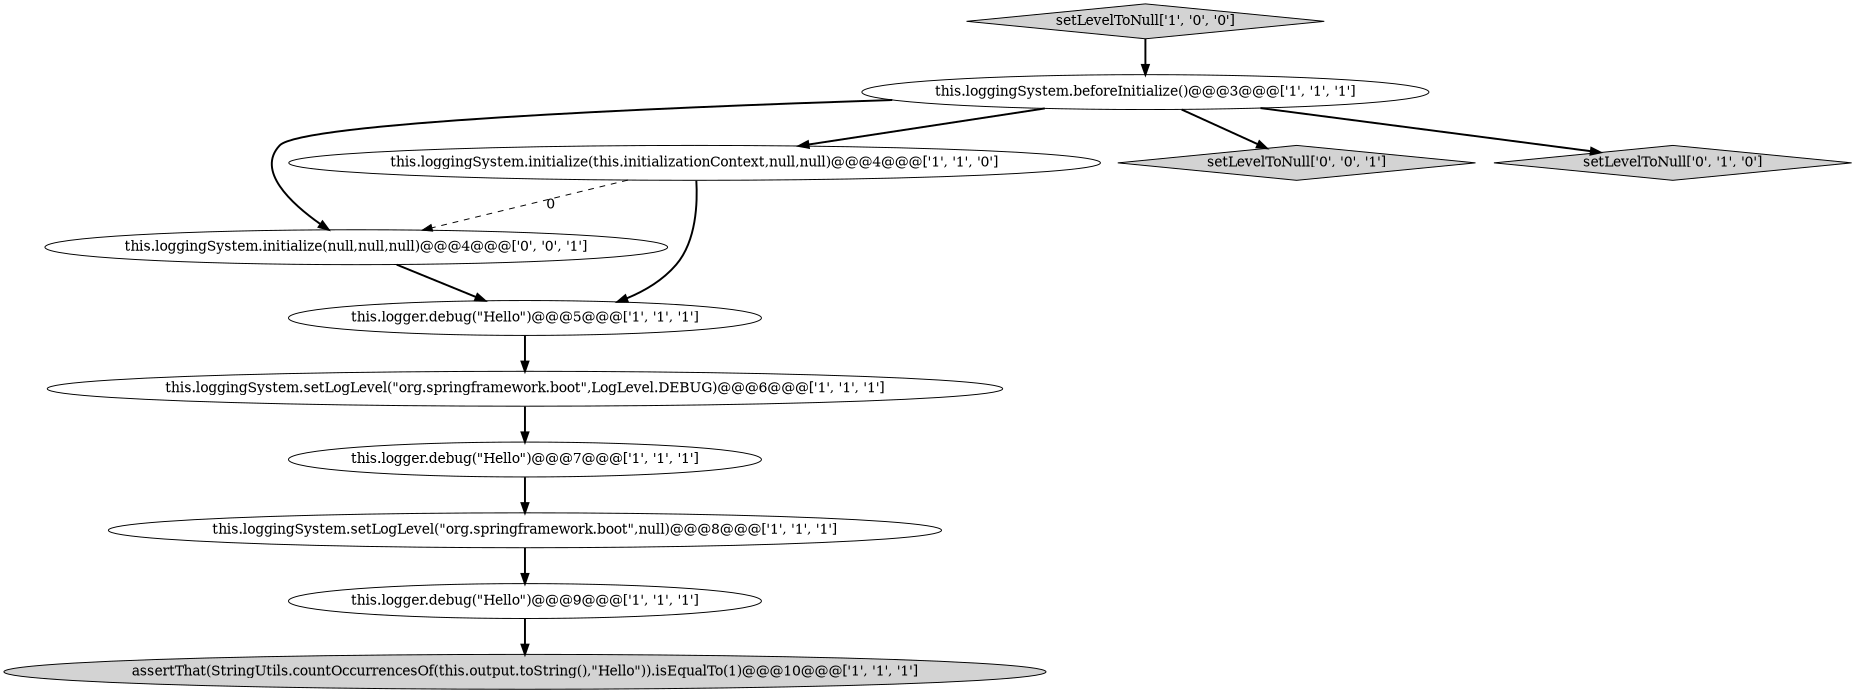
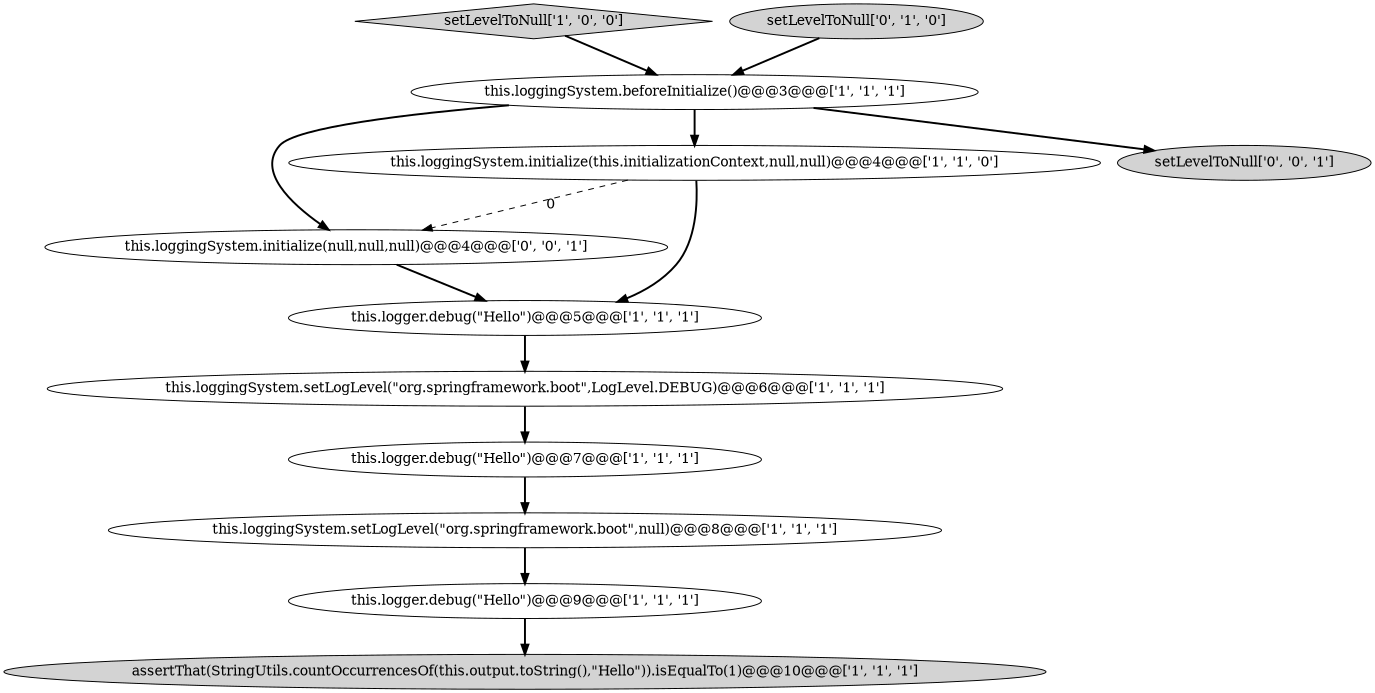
edge "this.loggingSystem.beforeInitialize()@@@3@@@['1', '1', '1']" -> "setLevelToNull['0', '1', '0']": reversed
node "setLevelToNull['0', '0', '1']": shape diamond -> ellipse
node "setLevelToNull['0', '1', '0']": shape diamond -> ellipse
